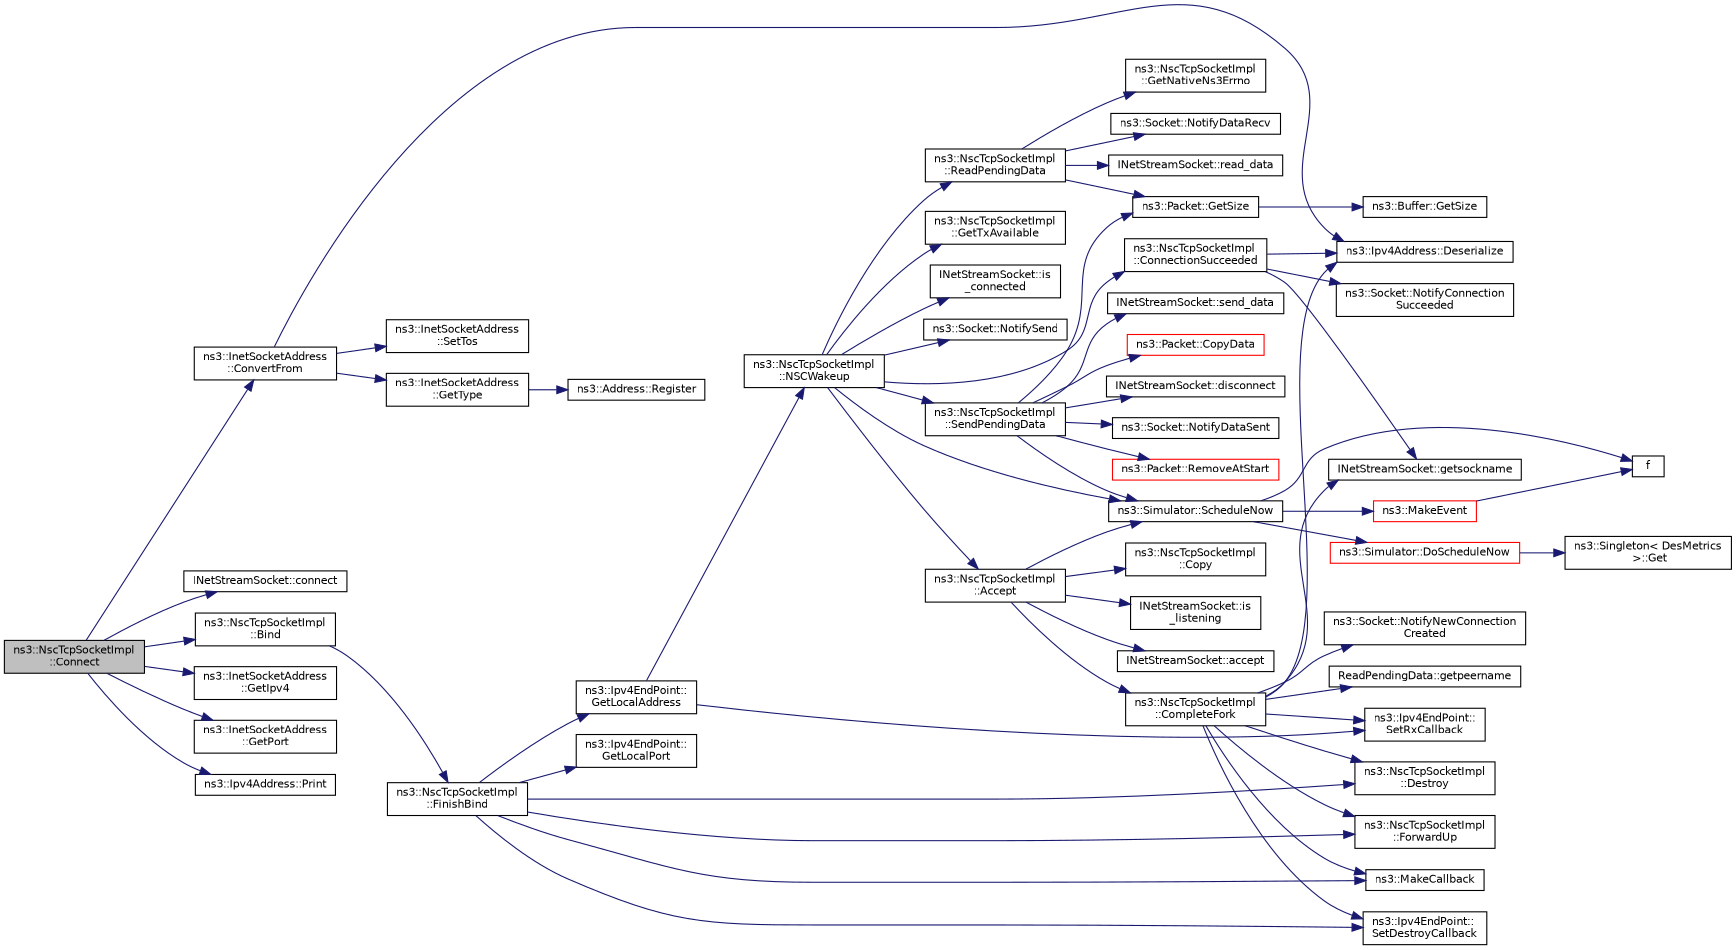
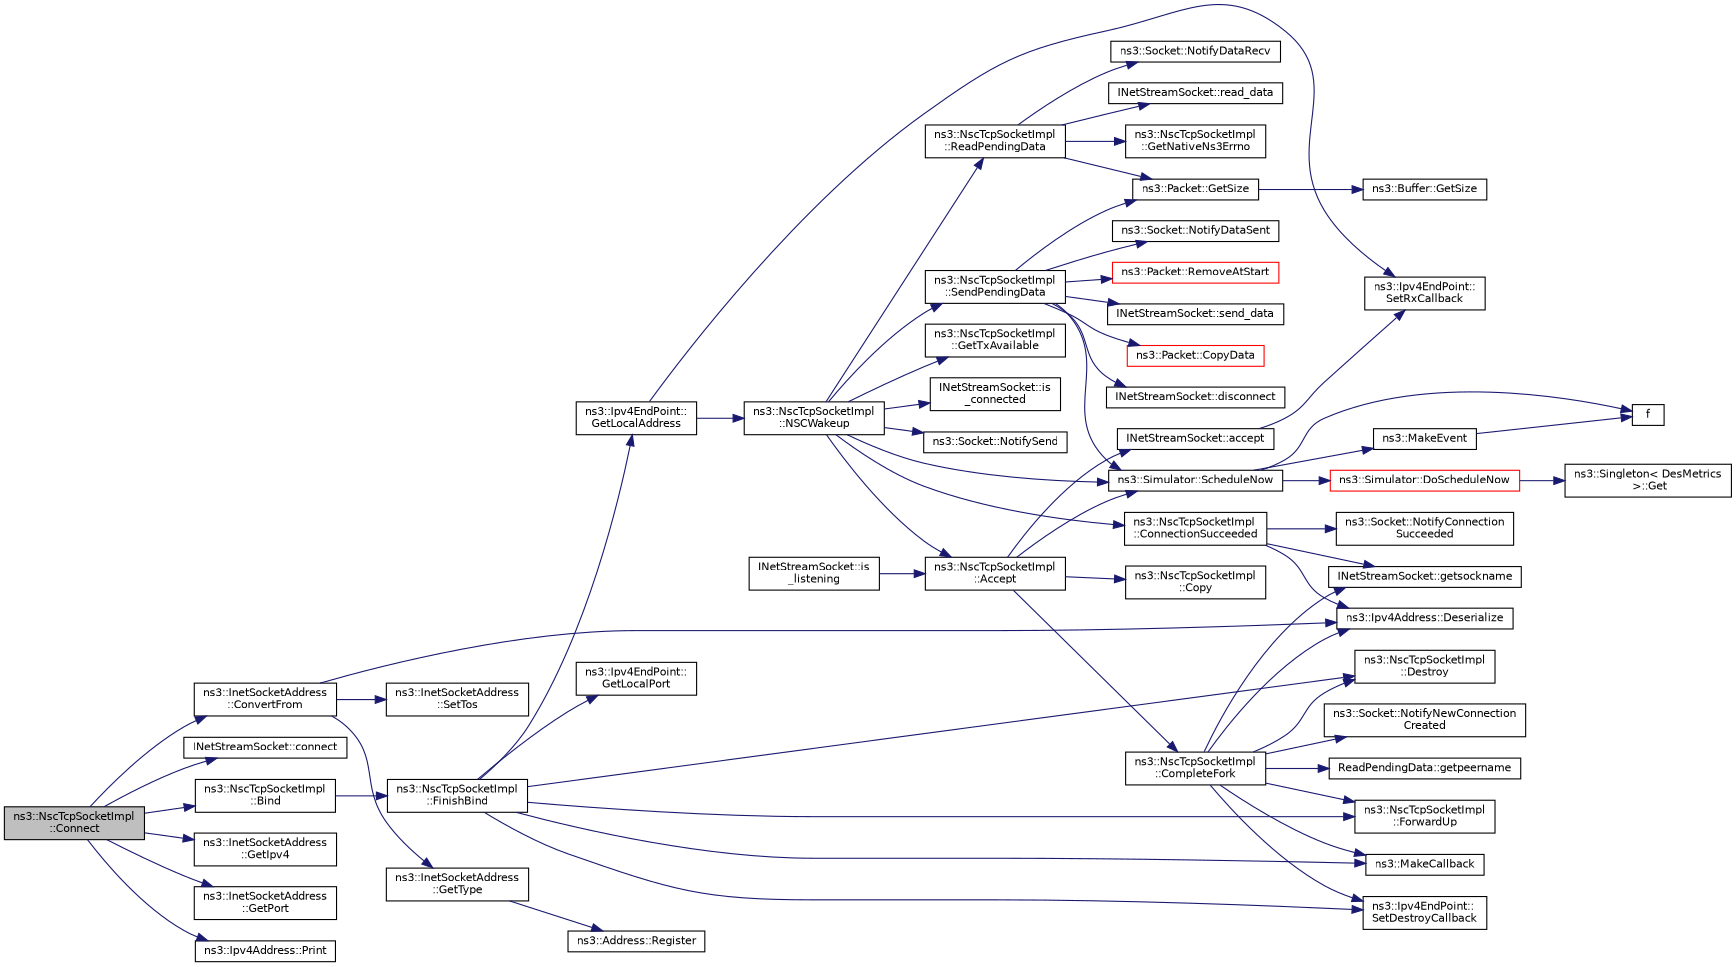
node "ns3::MakeEvent": color red -> black
edge "ns3::NscTcpSocketImpl ::Accept" -> "INetStreamSocket::is _listening": reversed
edge "ns3::NscTcpSocketImpl ::CompleteFork" -> "ns3::Ipv4EndPoint:: SetRxCallback": now "INetStreamSocket::accept" -> "ns3::Ipv4EndPoint:: SetRxCallback"
